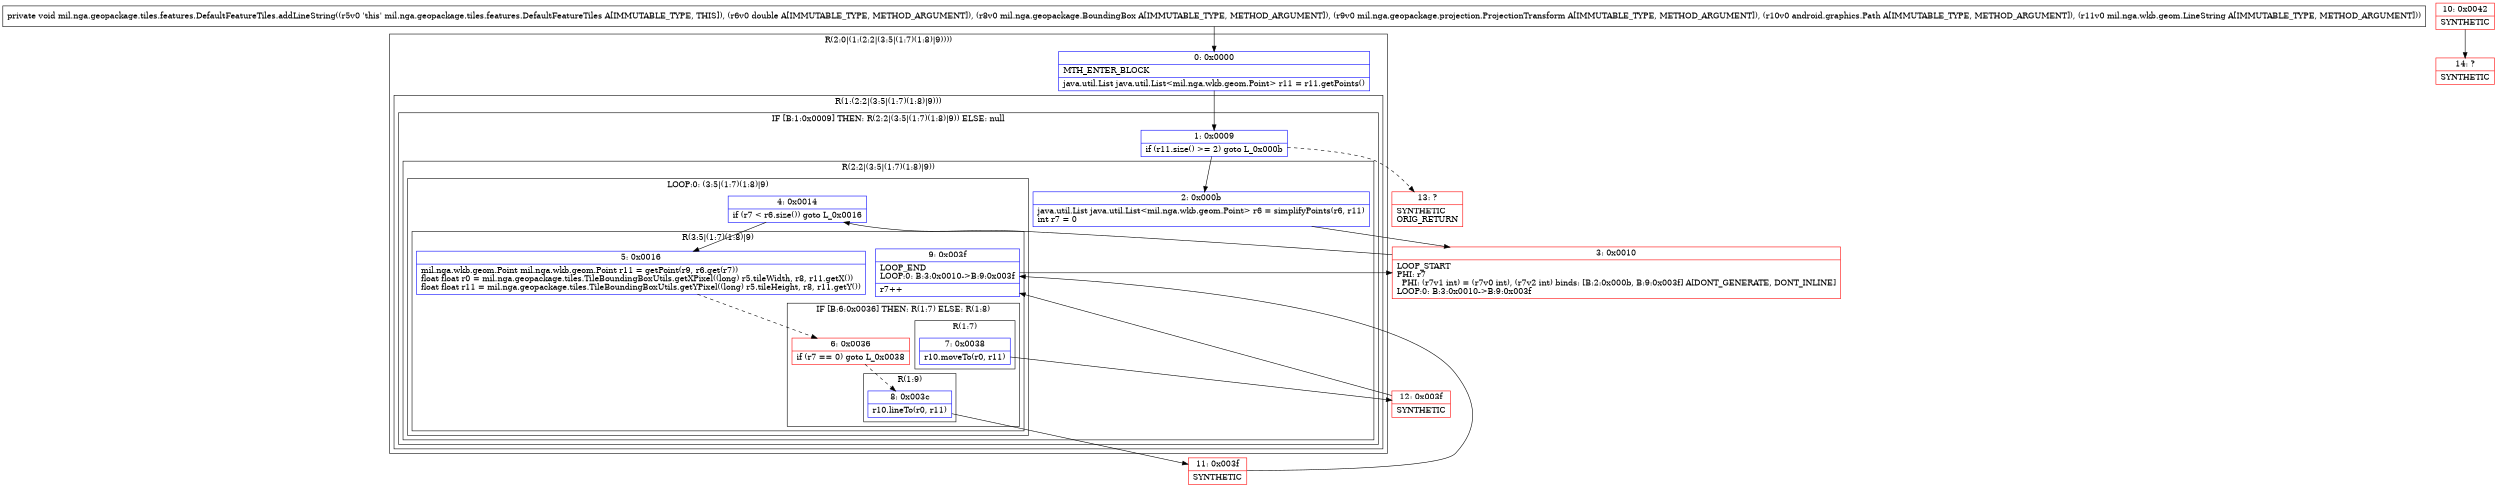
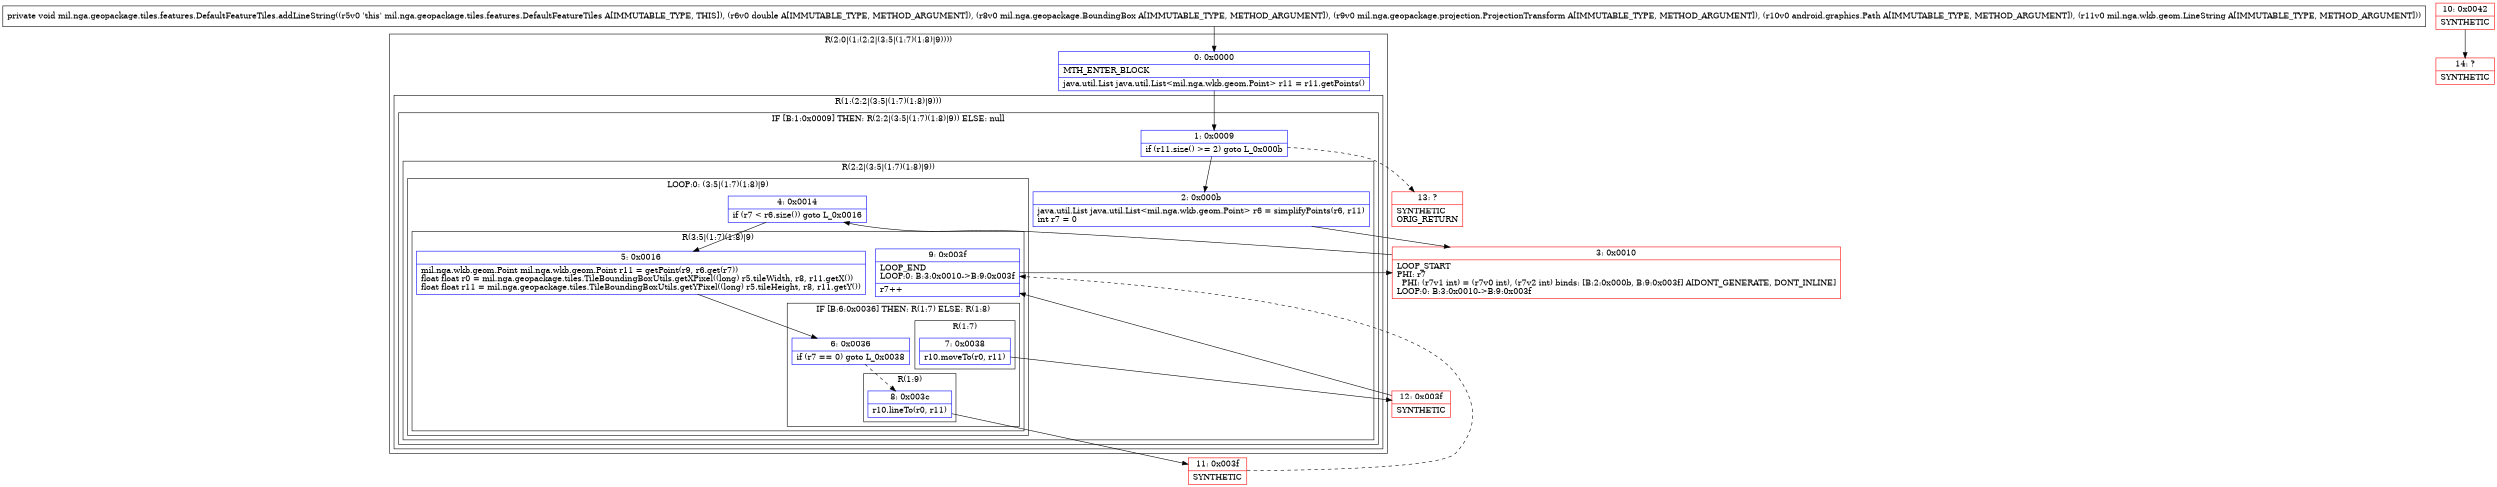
edge "5: 0x0016" -> "6: 0x0036": style dashed -> solid
edge "11: 0x003f" -> "9: 0x003f": style solid -> dashed
node "6: 0x0036": color red -> blue
